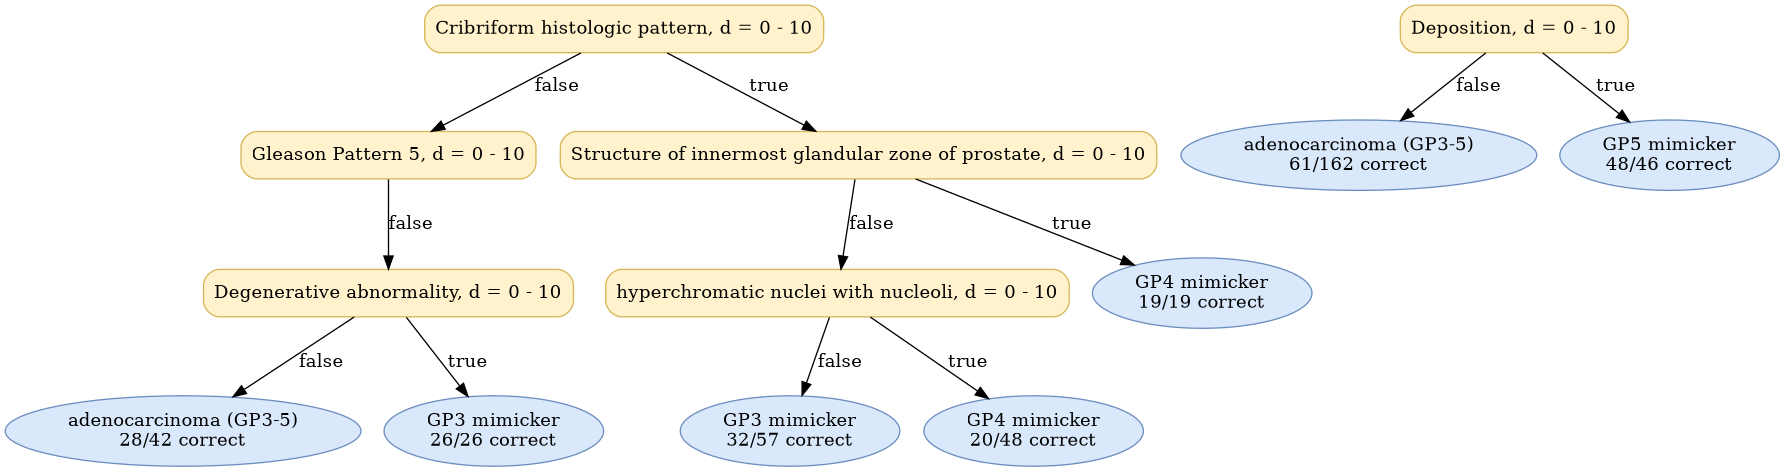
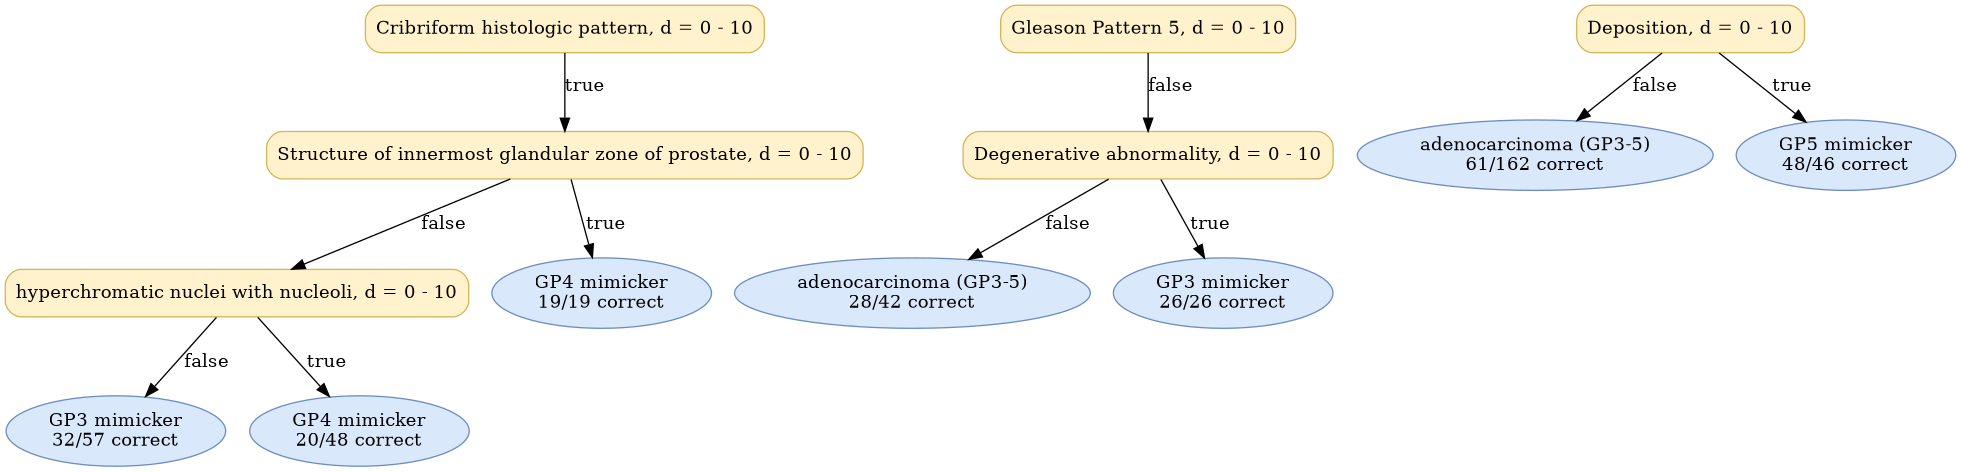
edge "Cribriform histologic pattern, d = 0 - 10" -> "Gleason Pattern 5, d = 0 - 10": removed, label "false"
